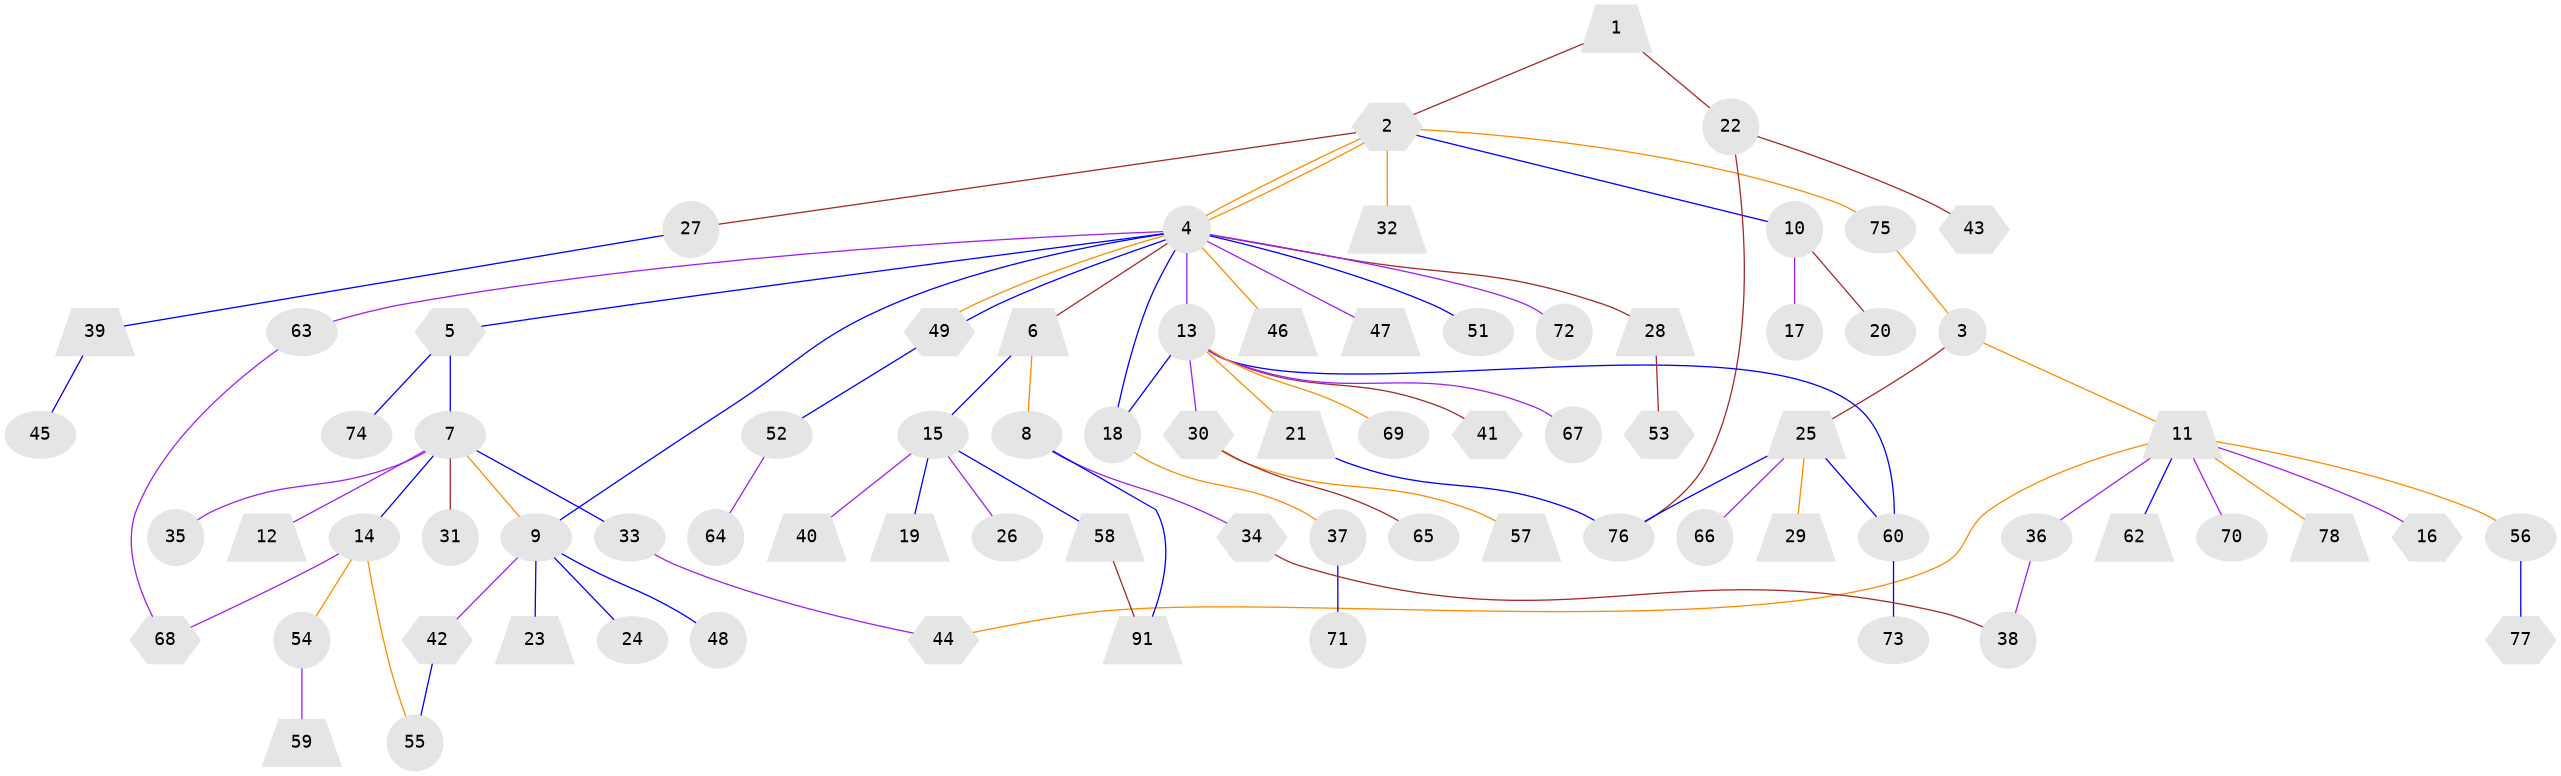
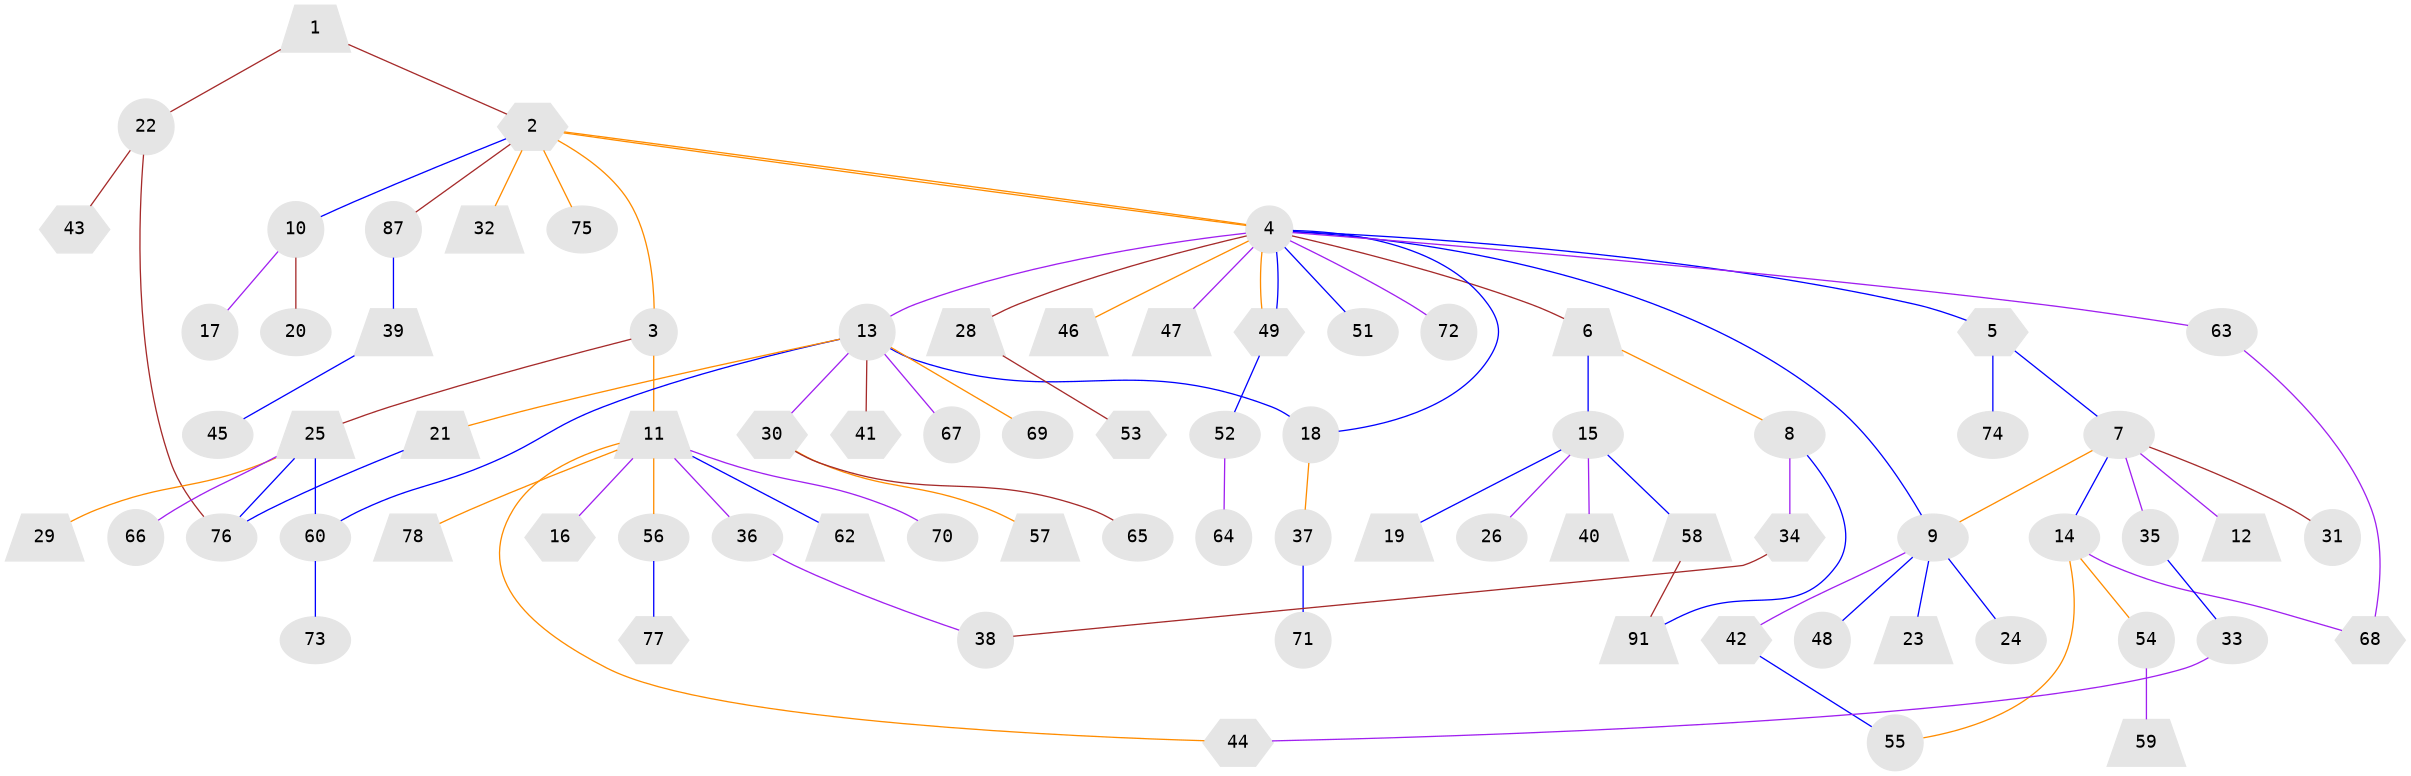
node "27": label "27" -> "87"
edge "75" -- "3": now "2" -- "3"
edge "7" -- "33": now "35" -- "33"
